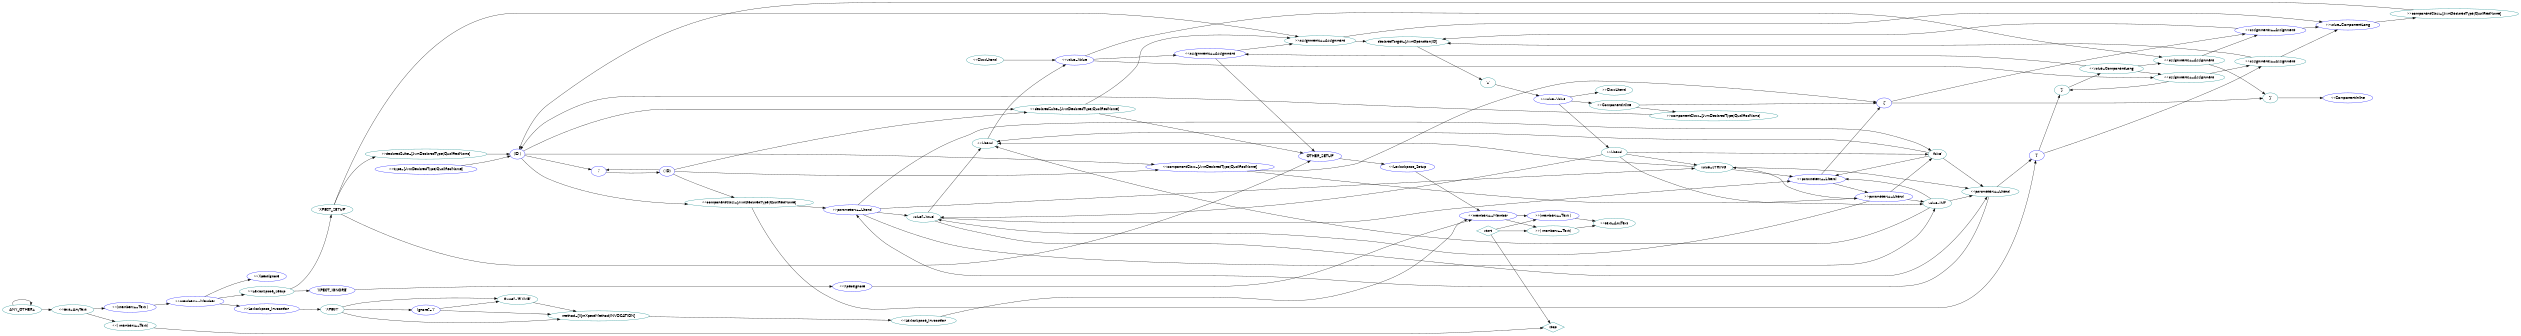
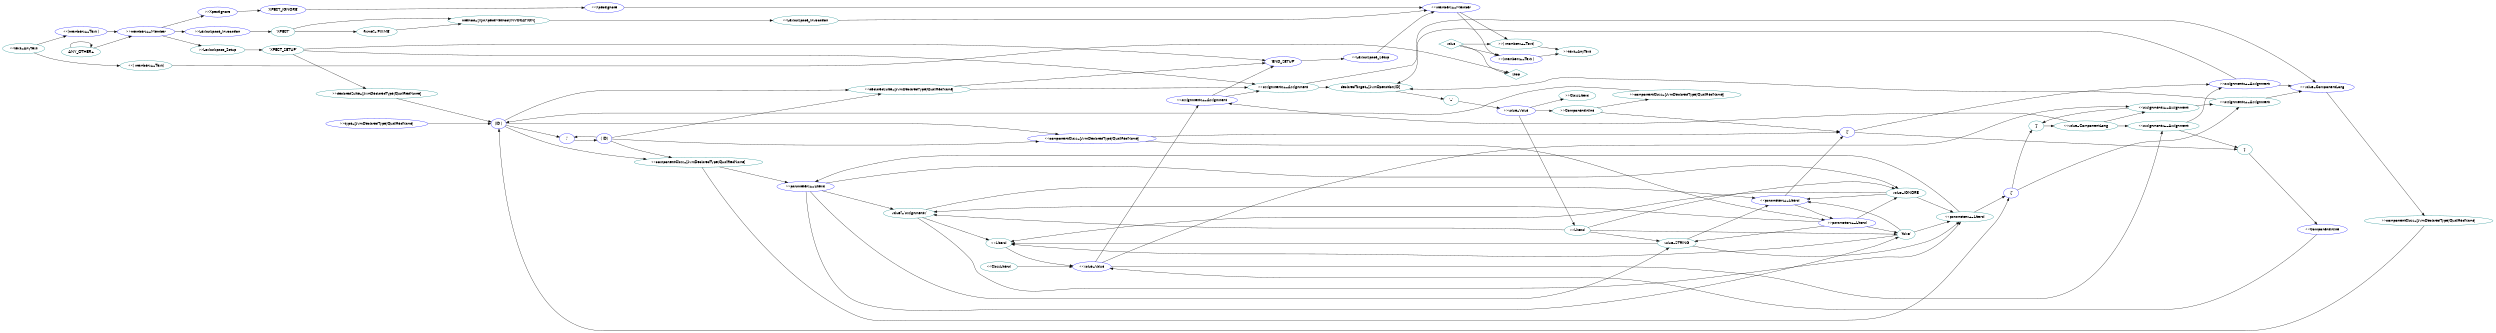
node "'OTHER_SETUP'": label "'OTHER_SETUP'" -> "'END_SETUP'"
node "value=INT": label "value=INT" -> "value=IGNORE"
node "value?='true'": label "value?='true'" -> "value?='assignments'"
node "start": label "start" -> "value"
edge ">>Lexicalspace_Setup" -> "'XPECT_IGNORE'": now ">>XpectIgnore" -> "'XPECT_IGNORE'"
edge "<<ComponentInline" -> "<<value=Value": added
edge "ANY_OTHER+" -> "<<text=AnyText": now "ANY_OTHER+" -> ">>members+=Member"
node "ignore?='!'": removed
